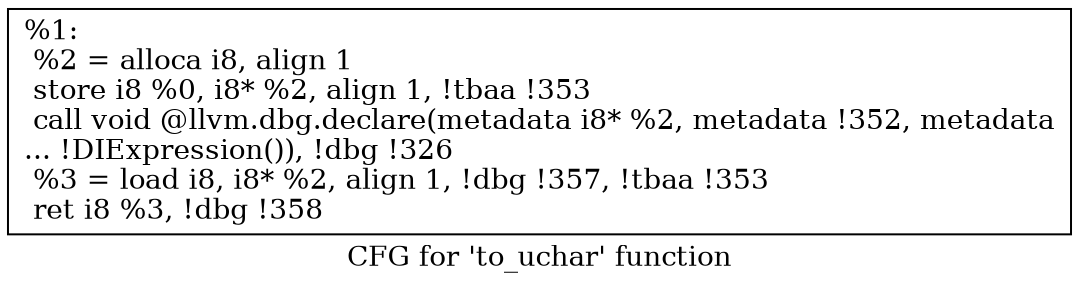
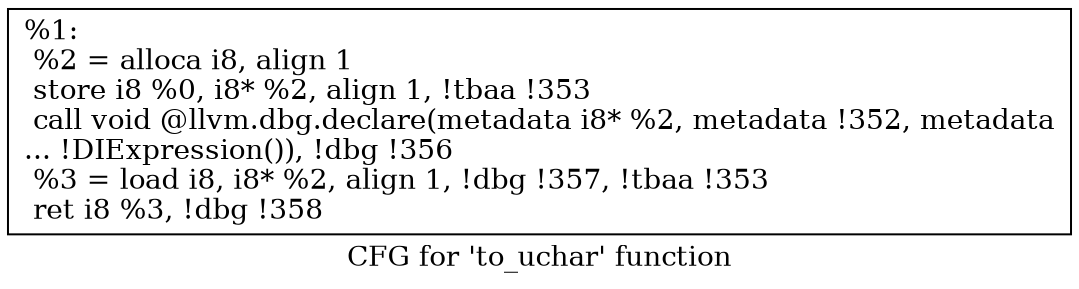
node "%1:": text "... !DIExpression()), !dbg !326" -> "... !DIExpression()), !dbg !356"
